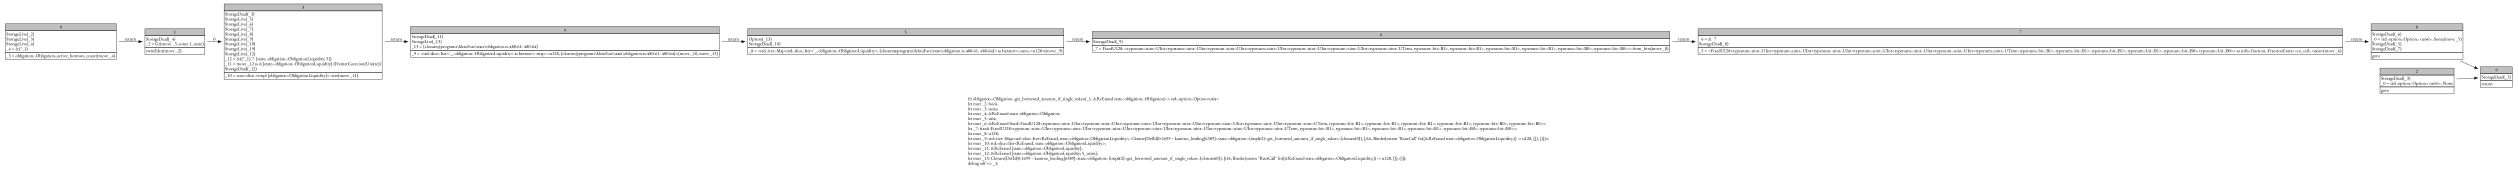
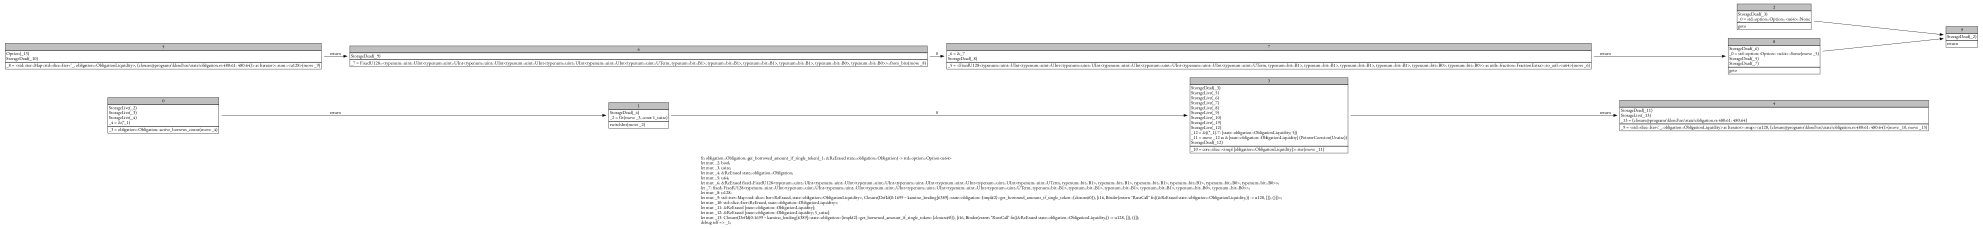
edge "6" -> "7": label "return" -> "0"
edge "4" -> "5": removed, label "return"
